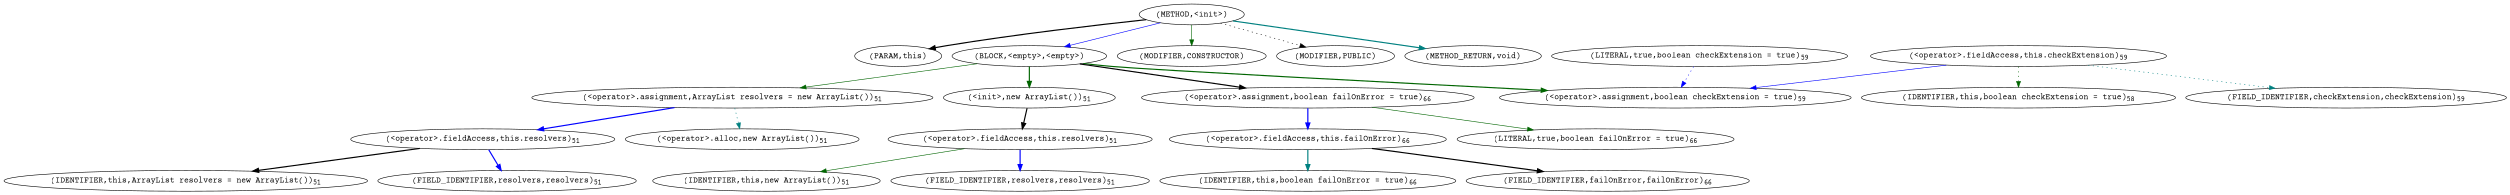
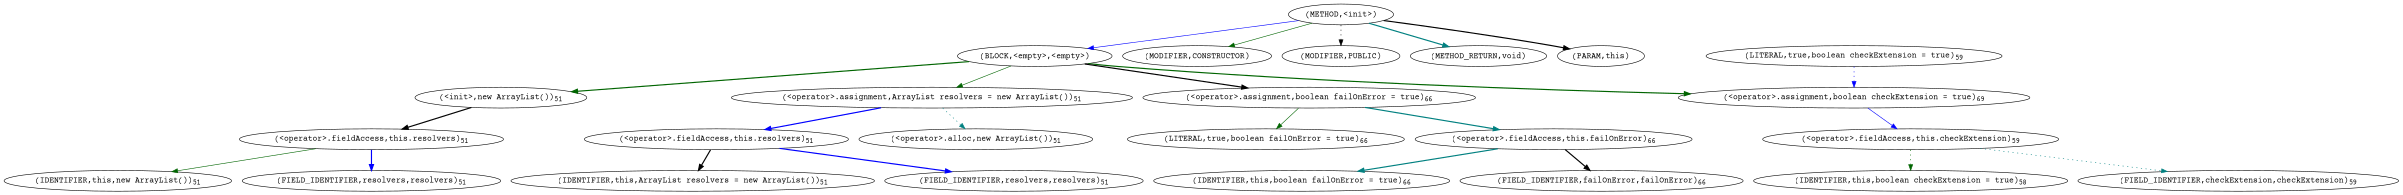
edge "(<operator>.fieldAccess,this.checkExtension)" -> "(<operator>.assignment,boolean checkExtension = true)": reversed
node "(<operator>.assignment,boolean checkExtension = true)": text "59" -> "69"
edge "(<operator>.assignment,boolean failOnError = true)" -> "(<operator>.fieldAccess,this.failOnError)": color blue -> teal
